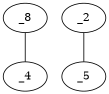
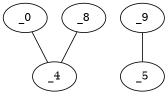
node "_0": added
node "_2": label "_2" -> "_9"
